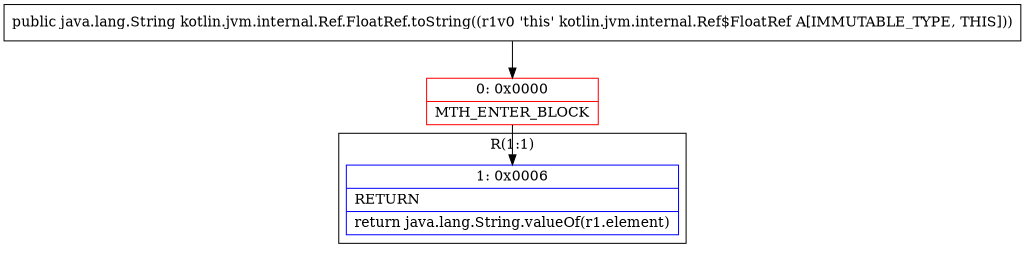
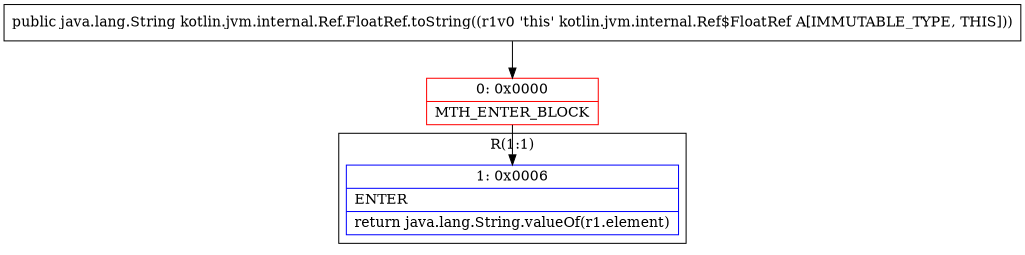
node "1: 0x0006": text "RETURN" -> "ENTER"
